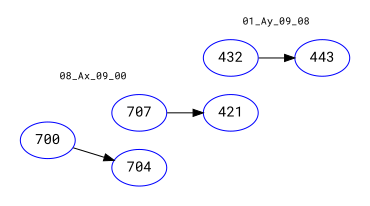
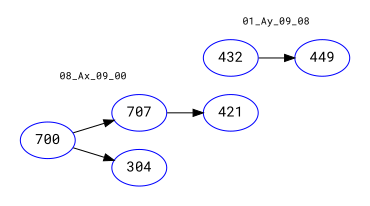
node "443": label "443" -> "449"
edge "700" -> "707": added
node "704": label "704" -> "304"
